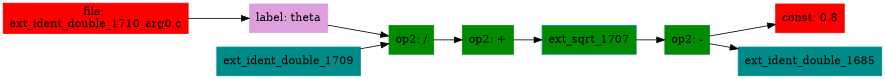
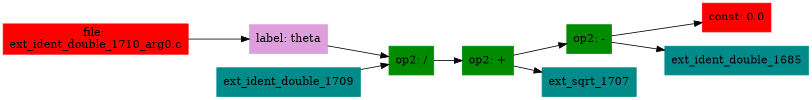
node "const: 0.8": label "const: 0.8" -> "const: 0.0"
node "ext_sqrt_1707": fillcolor green4 -> cyan4
edge "ext_sqrt_1707" -> "op2: -": now "op2: +" -> "op2: -"
